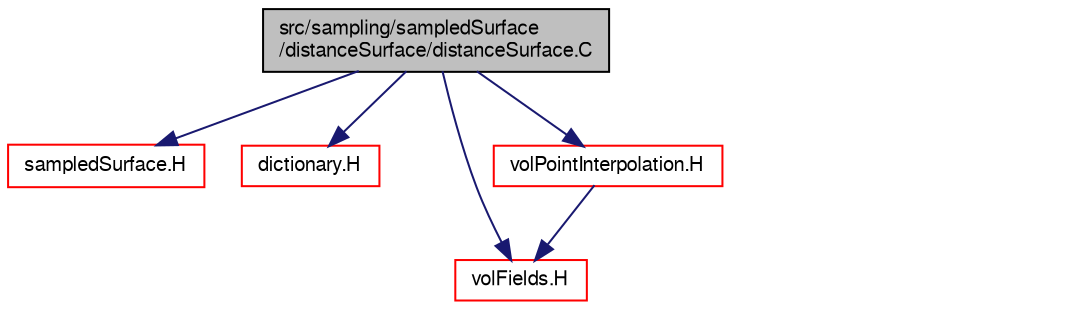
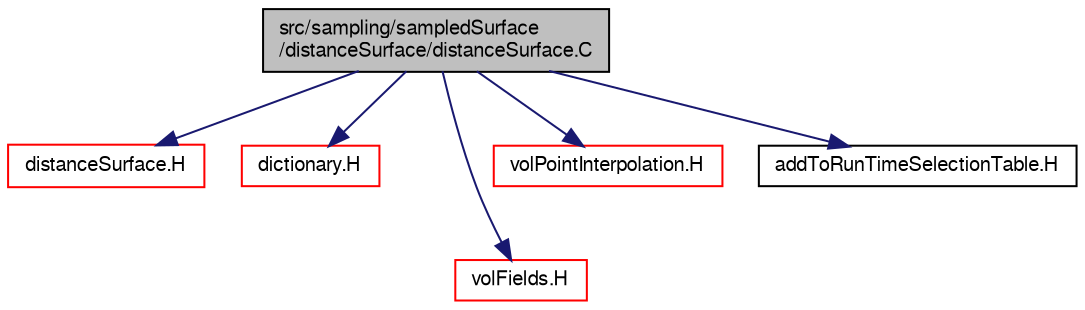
node "sampledSurface.H": label "sampledSurface.H" -> "distanceSurface.H"
node "addToRunTimeSelectionTable.H": added
edge "volPointInterpolation.H" -> "volFields.H": removed
